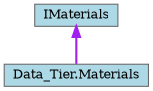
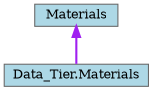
node "IMaterials": label "IMaterials" -> "Materials"
